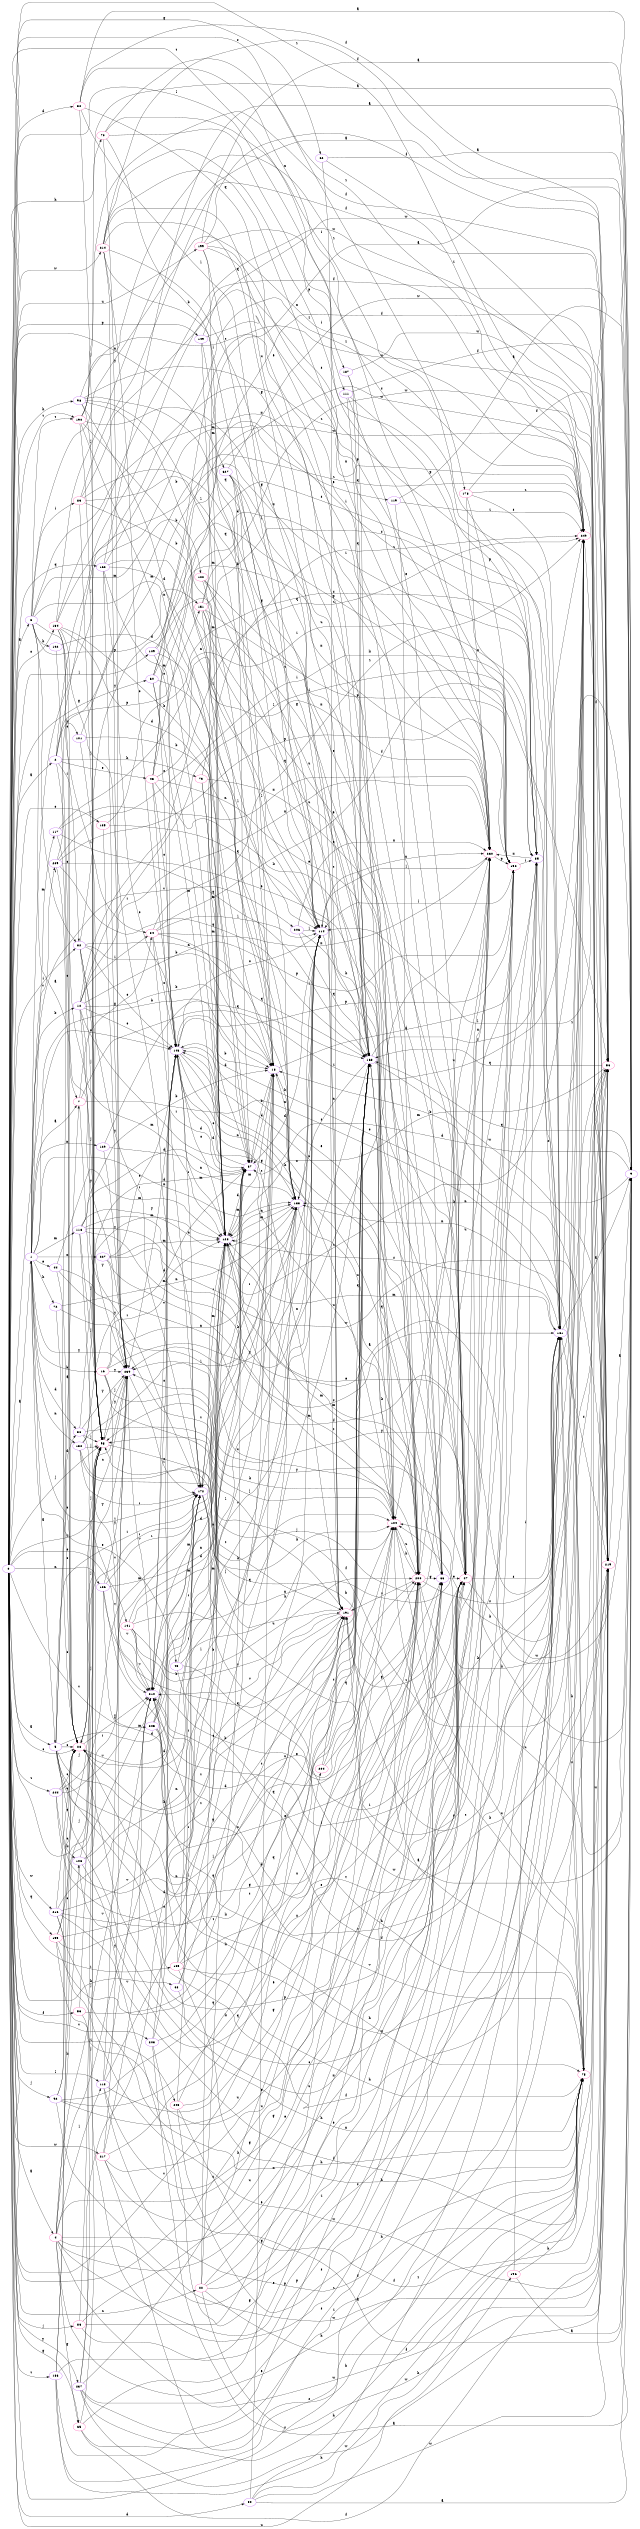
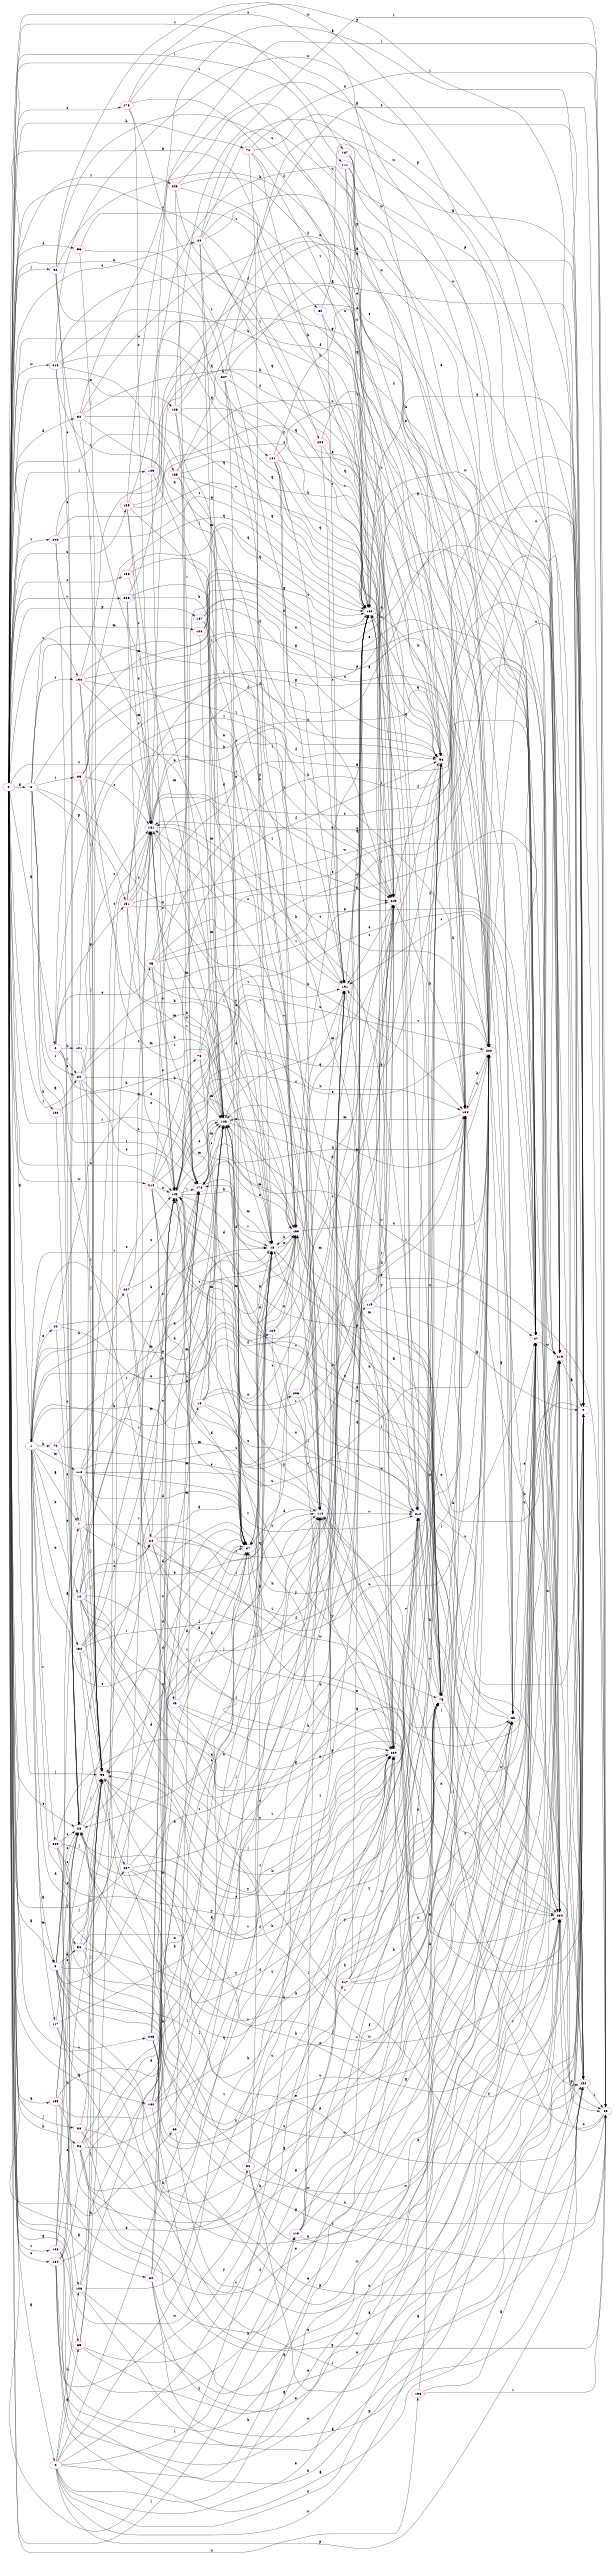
node "149": label "149" -> "147"
edge "210" -> "37": now "43" -> "37"
edge "237" -> "95": reversed
